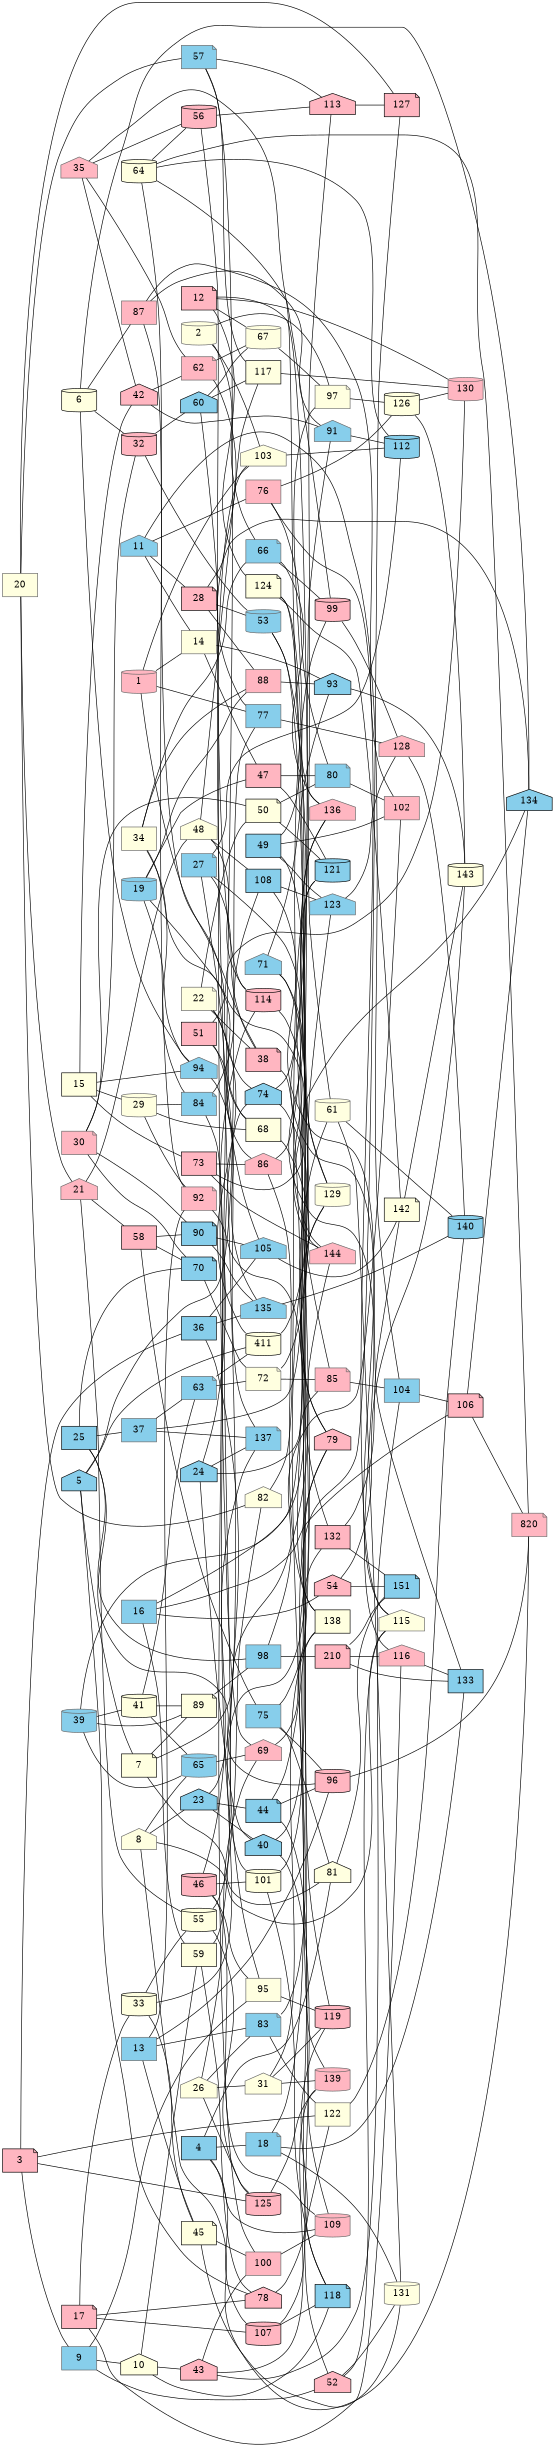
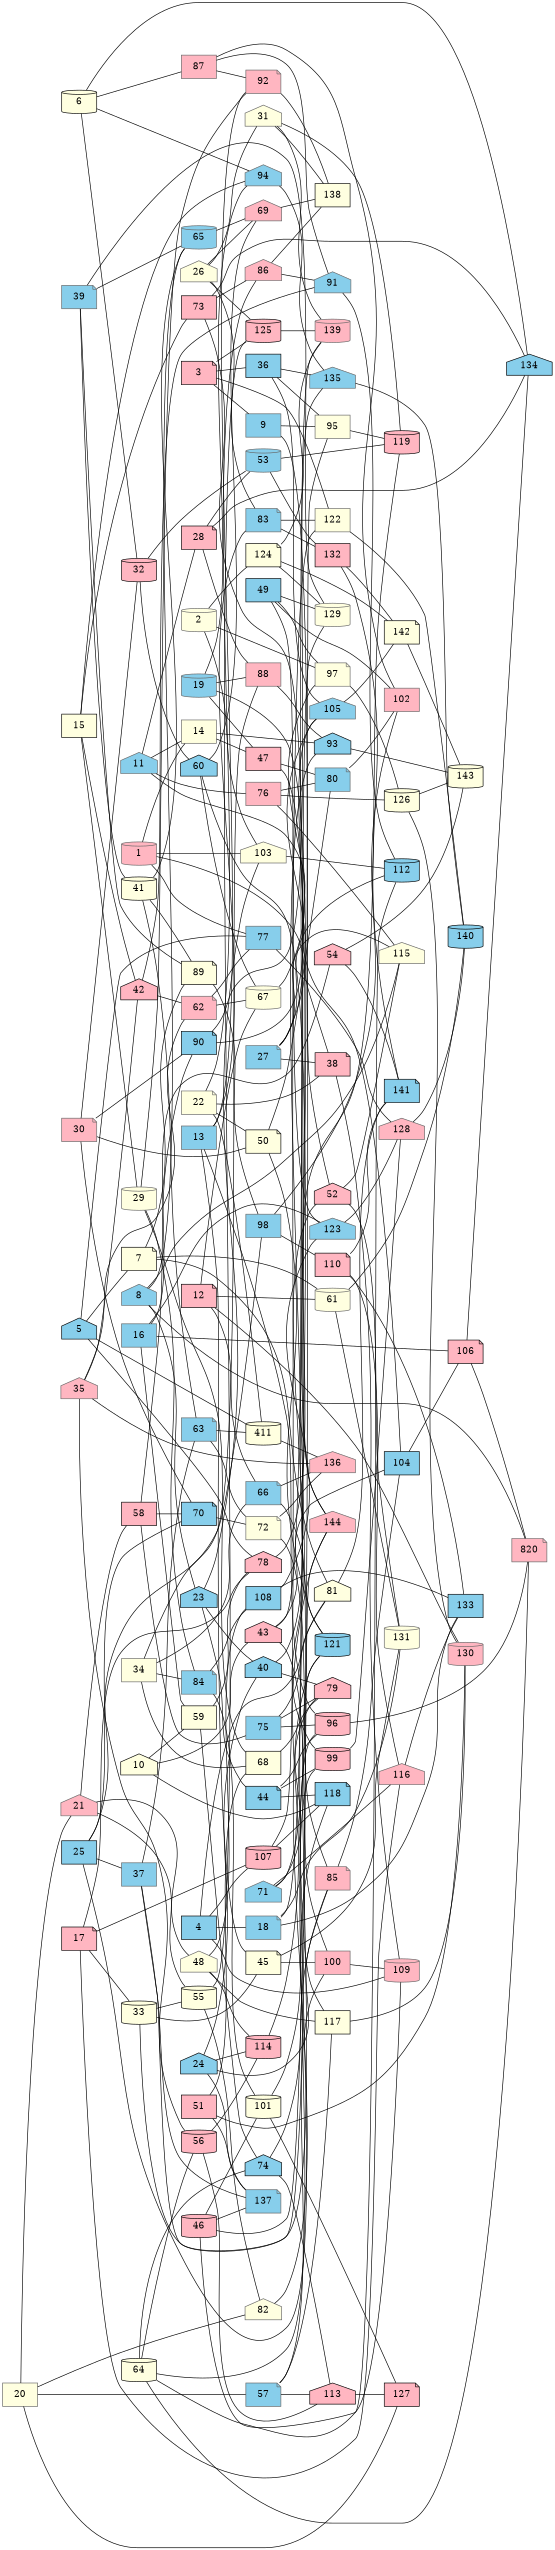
node "104": color gray40 -> black
node "151": label "151" -> "141"
node "210": label "210" -> "110"
node "39": shape cylinder -> note
node "8": fillcolor lightyellow -> skyblue
edge "9" -- "10": removed
